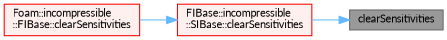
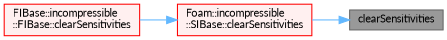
node "Foam::incompressible ::FIBase::clearSensitivities": label "Foam::incompressible ::FIBase::clearSensitivities" -> "FIBase::incompressible ::FIBase::clearSensitivities"
node "FIBase::incompressible ::SIBase::clearSensitivities": label "FIBase::incompressible ::SIBase::clearSensitivities" -> "Foam::incompressible ::SIBase::clearSensitivities"
